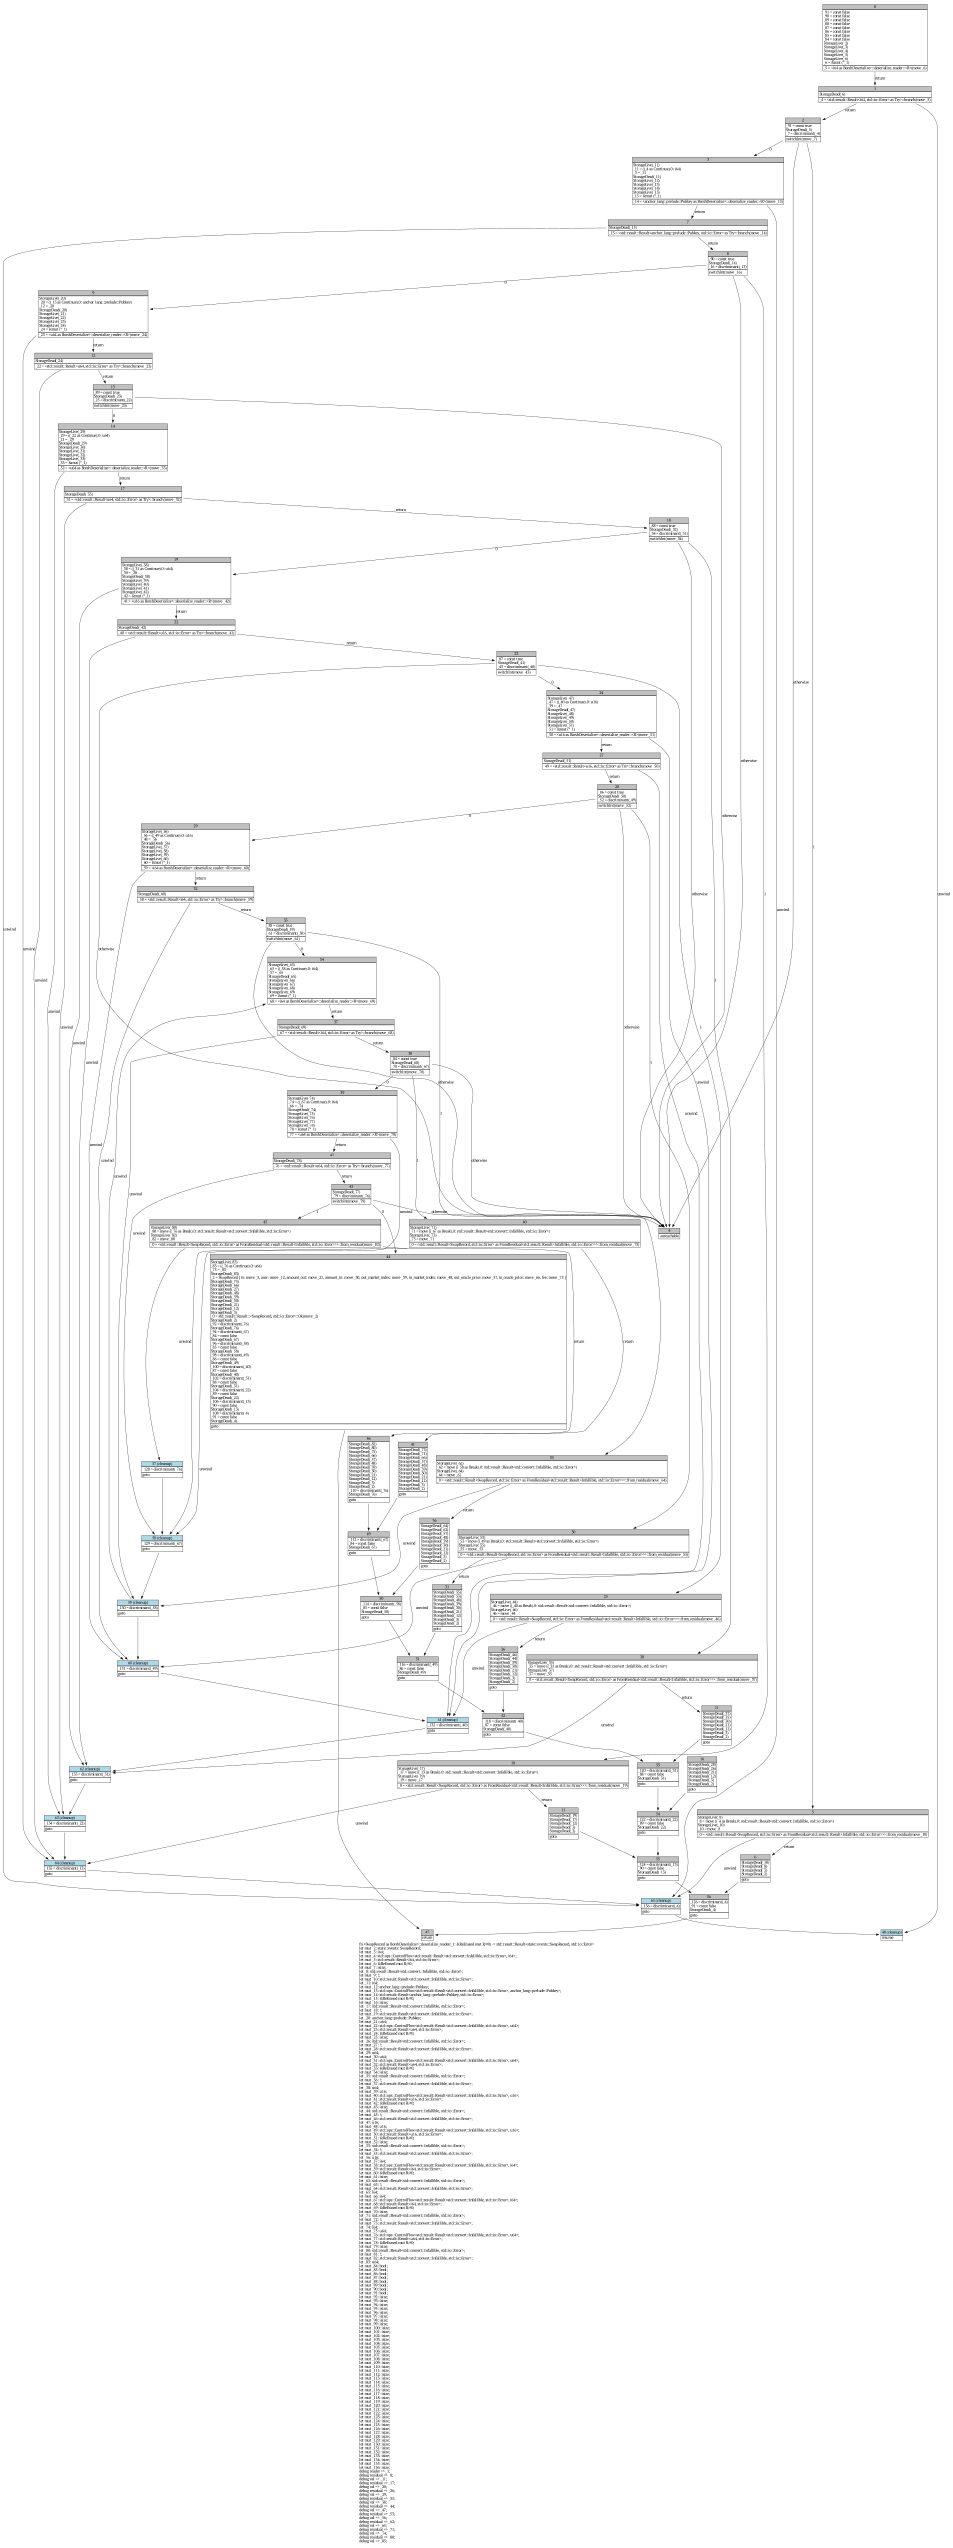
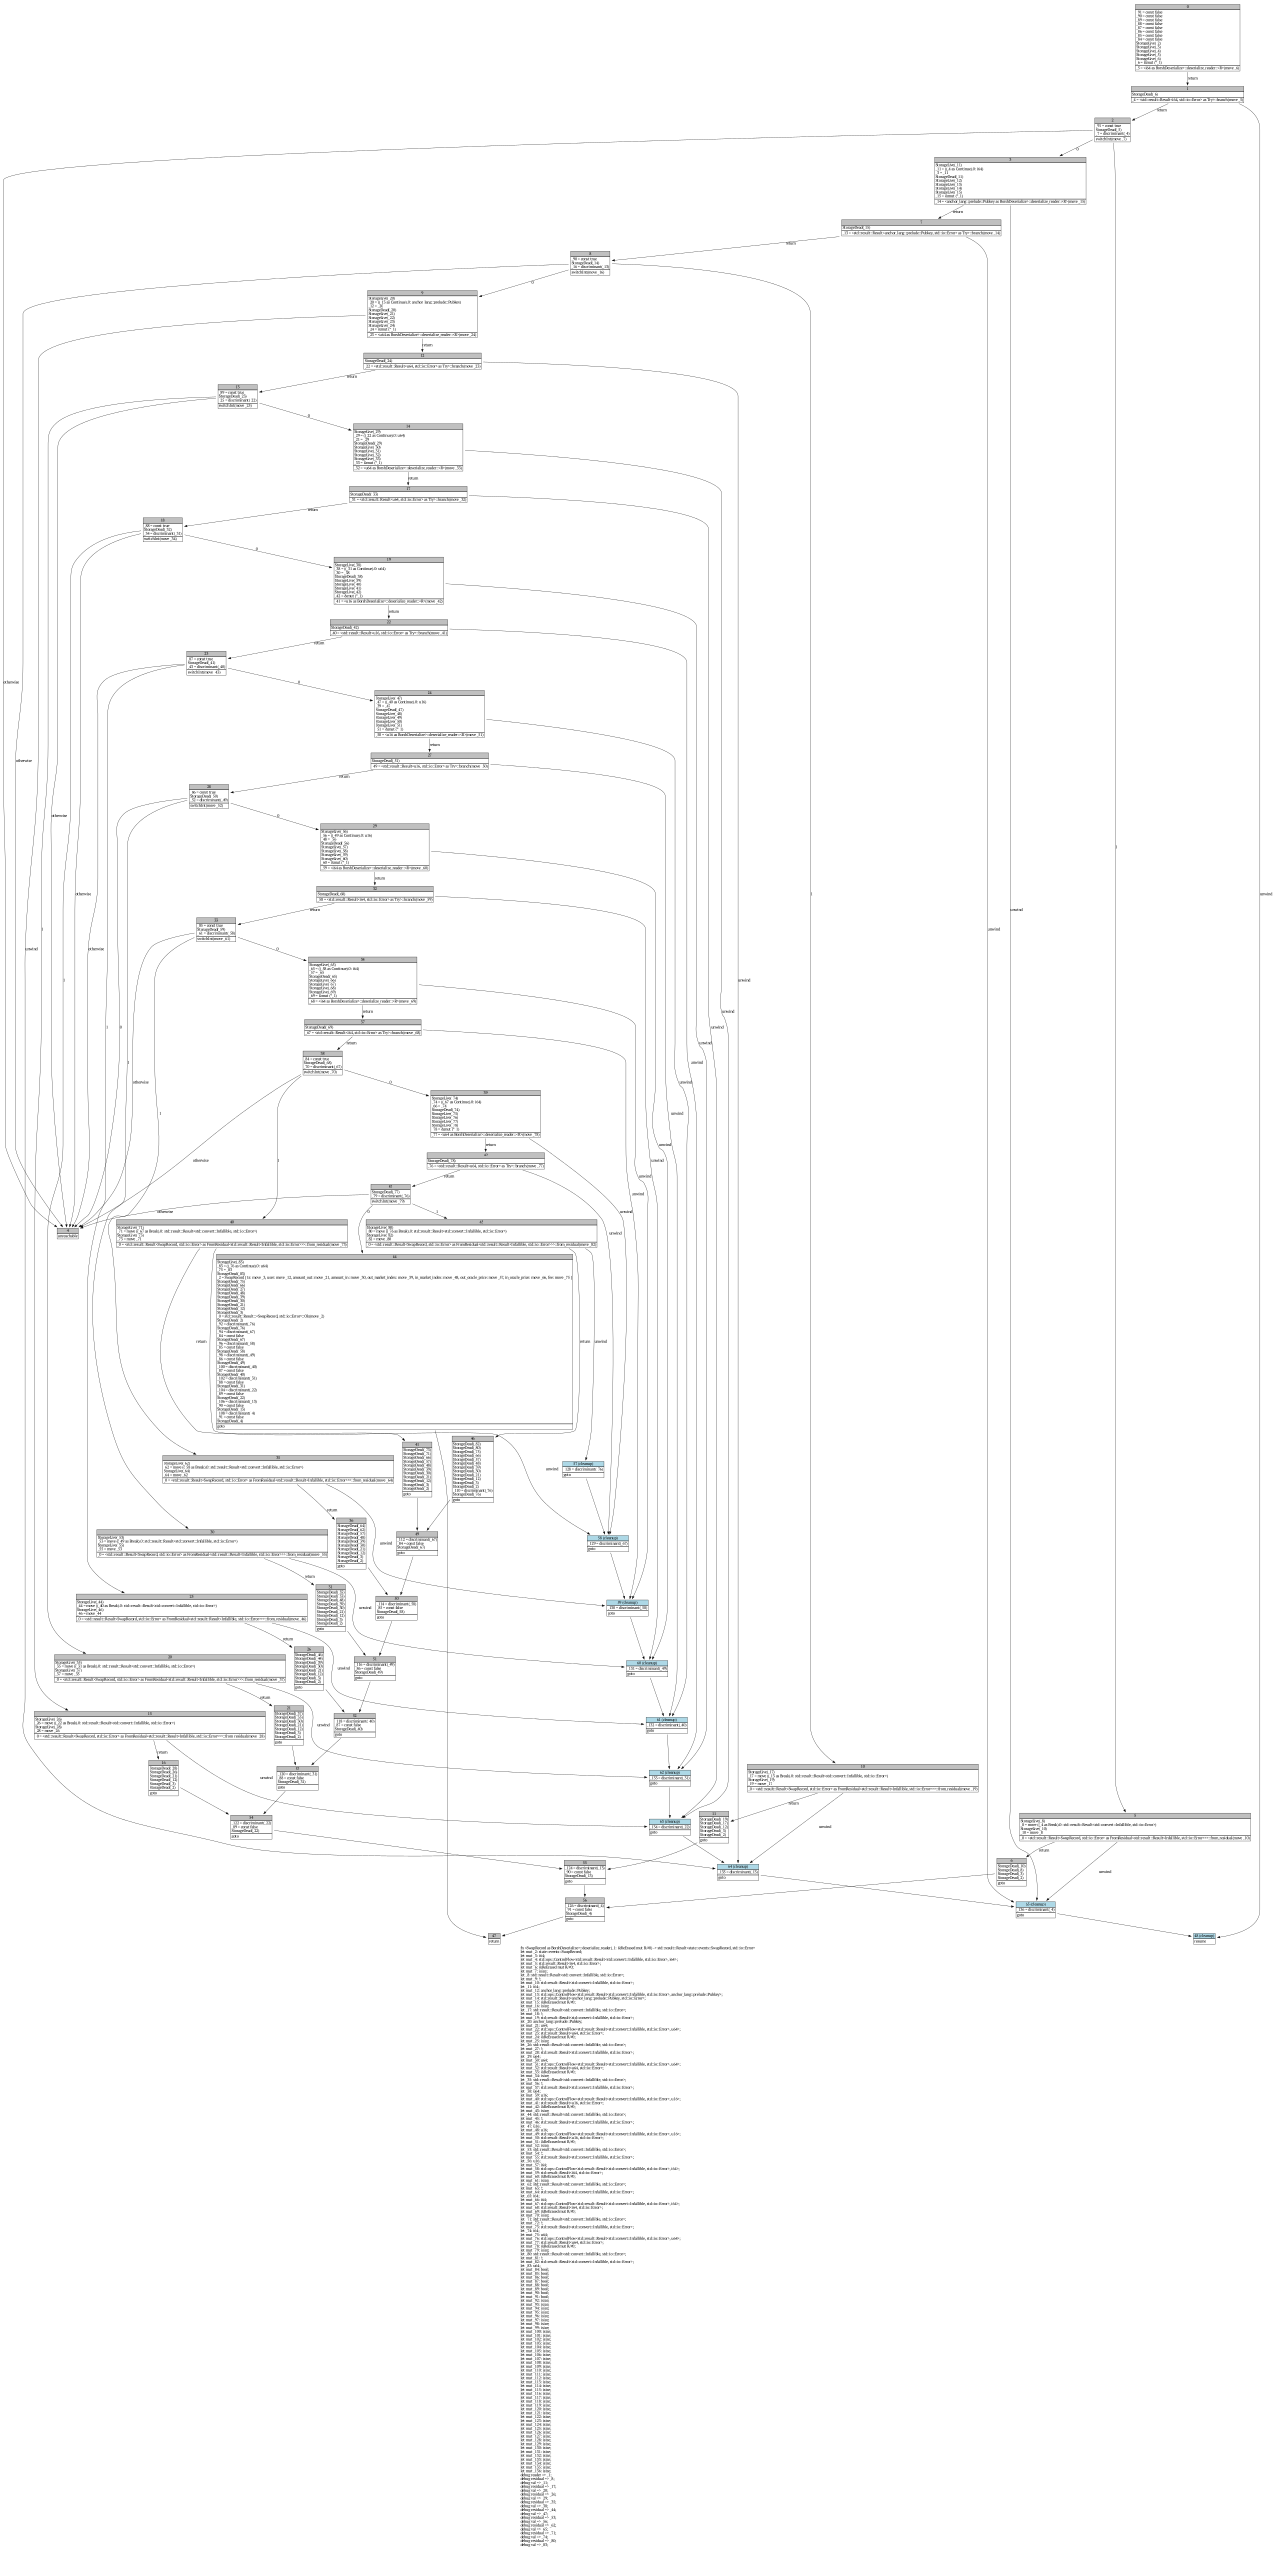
edge "28" -> "4": label "otherwise" -> "0"
edge "59 (cleanup)" -> "34": reversed
node "15": added
